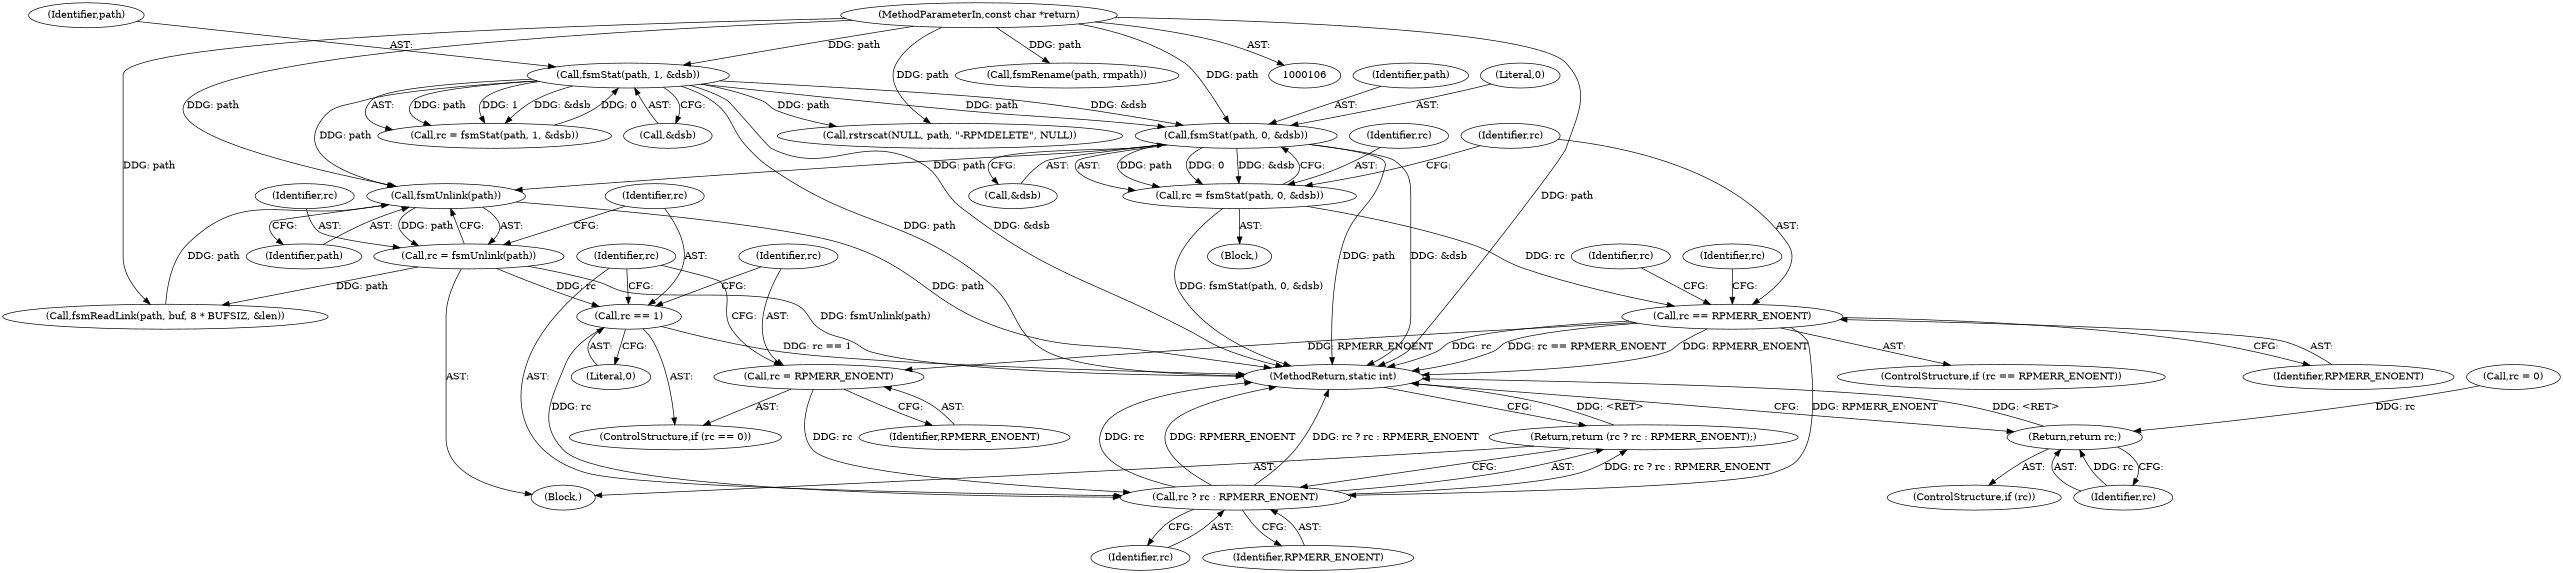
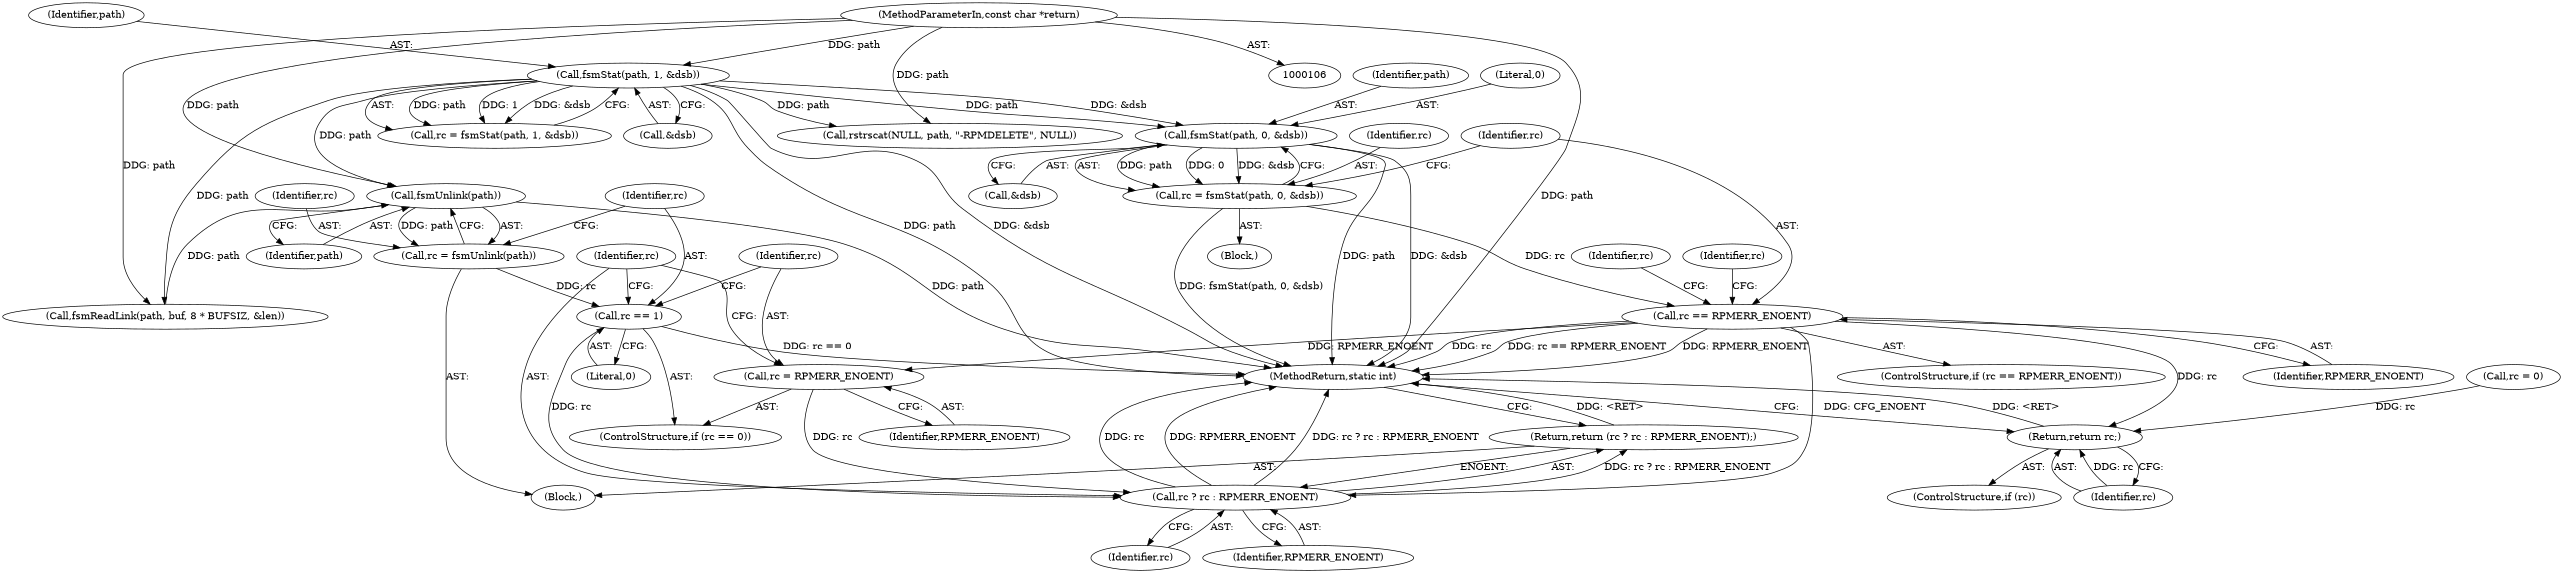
edge "(MethodParameterIn,const char *return)" -> "(Call,fsmStat(path, 0, &dsb))": removed, label "DDG: path"
node "(Call,fsmRename(path, rmpath))": removed
edge "(Call,rc = fsmStat(path, 1, &dsb))" -> "(Call,fsmStat(path, 1, &dsb))": label "DDG: 0" -> "CFG: "
edge "(Call,fsmStat(path, 0, &dsb))" -> "(Call,fsmUnlink(path))": removed, label "DDG: path"
edge "(Call,rc = fsmUnlink(path))" -> "(Call,fsmReadLink(path, buf, 8 * BUFSIZ, &len))": now "(Call,fsmStat(path, 1, &dsb))" -> "(Call,fsmReadLink(path, buf, 8 * BUFSIZ, &len))"
edge "(Call,rc == RPMERR_ENOENT)" -> "(Return,return rc;)": added, label "DDG: rc"
edge "(Call,rc == 1)" -> "(MethodReturn,static int)": label "DDG: rc == 1" -> "DDG: rc == 0"
edge "(Call,rc = fsmUnlink(path))" -> "(MethodReturn,static int)": removed, label "DDG: fsmUnlink(path)"
edge "(Call,rc == RPMERR_ENOENT)" -> "(Call,rc ? rc : RPMERR_ENOENT)": label "DDG: RPMERR_ENOENT" -> "DDG: CFG_ENOENT"
edge "(Return,return (rc ? rc : RPMERR_ENOENT);)" -> "(Call,rc ? rc : RPMERR_ENOENT)": label "CFG: " -> "ENOENT: "
